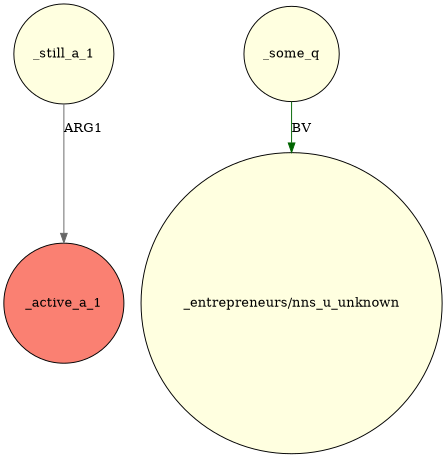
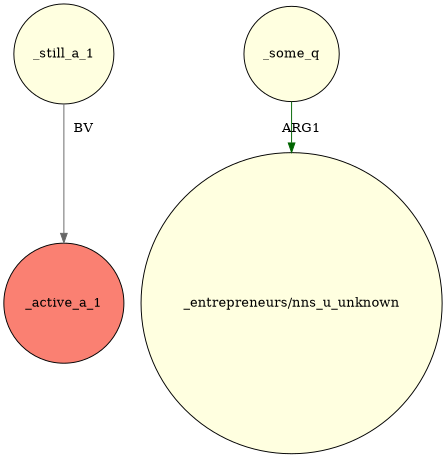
edge "_still_a_1" -> "_active_a_1": label "ARG1" -> "BV"
edge "_some_q" -> "_entrepreneurs/nns_u_unknown": label "BV" -> "ARG1"
